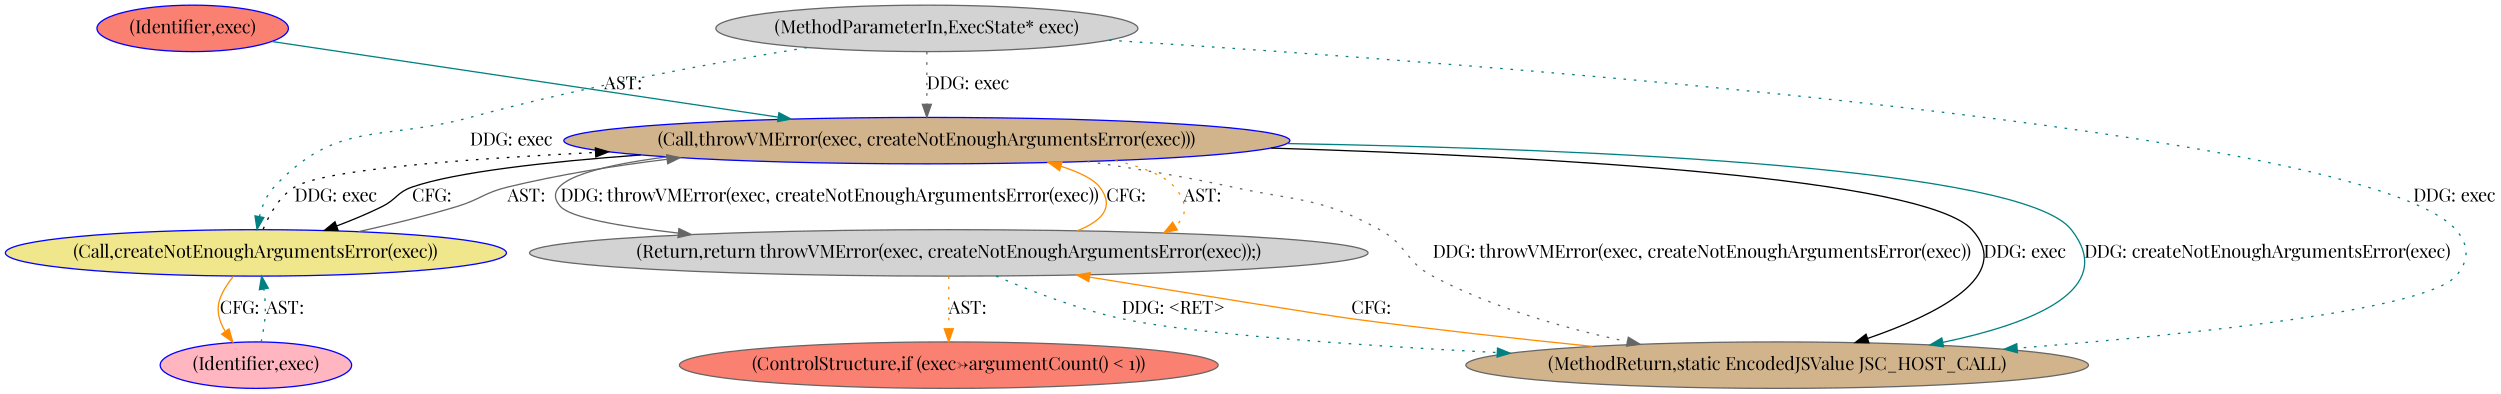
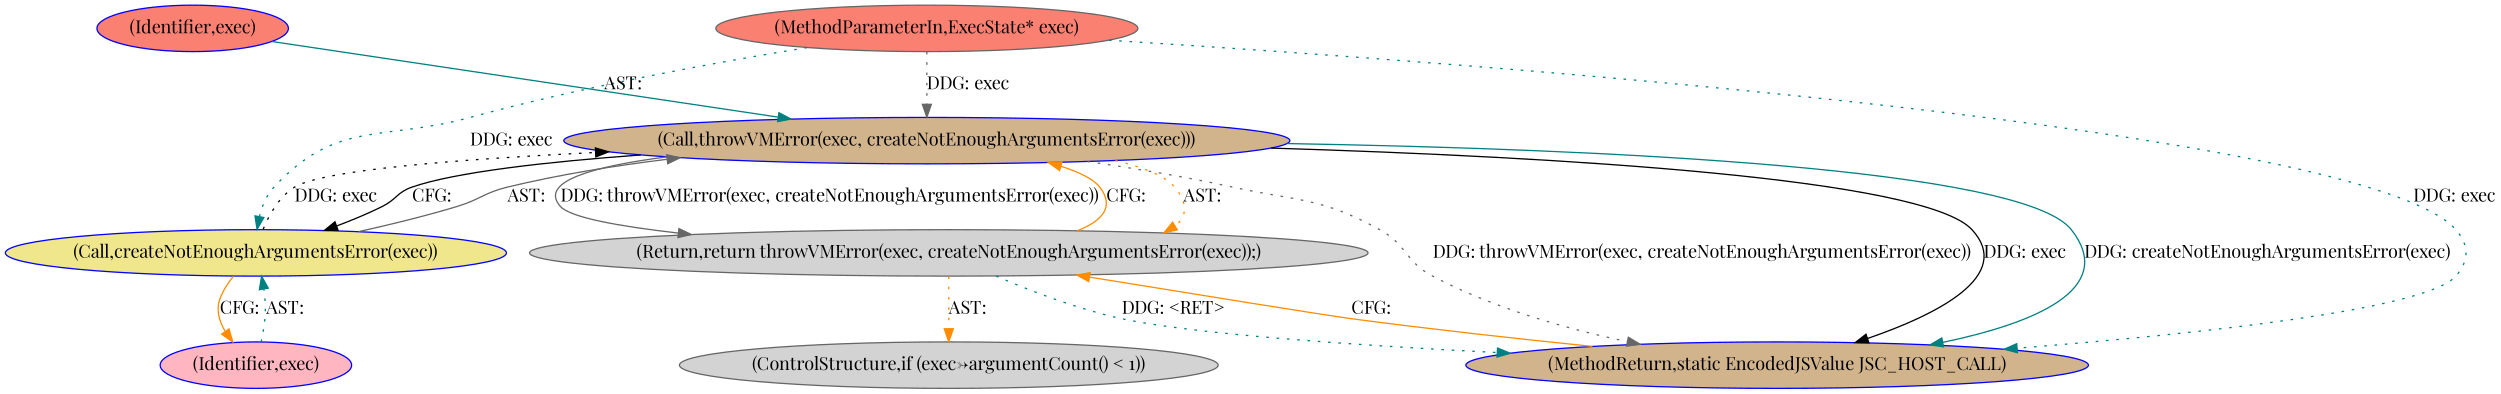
node "(MethodParameterIn,ExecState* exec)": fillcolor lightgrey -> salmon
node "(ControlStructure,if (exec->argumentCount() < 1))": fillcolor salmon -> lightgrey
node "(MethodReturn,static EncodedJSValue JSC_HOST_CALL)": color gray40 -> blue
